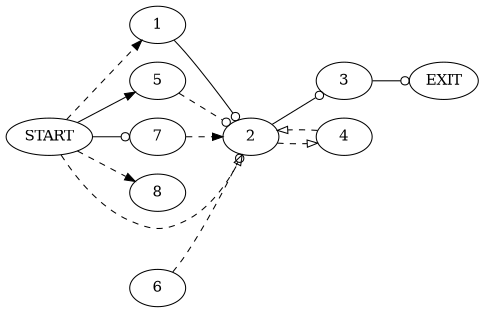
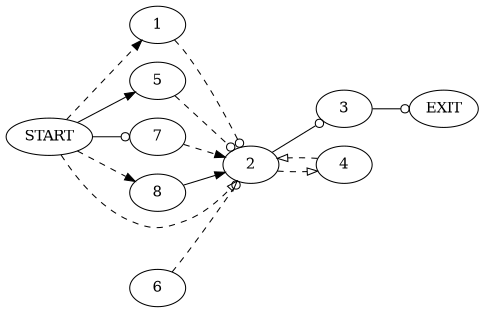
edge "1" -> "2": style solid -> dashed
edge "8" -> "2": added
